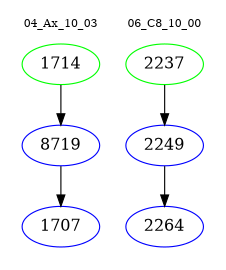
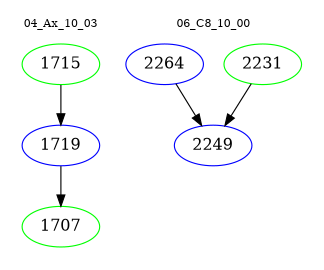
node "1714": label "1714" -> "1715"
node "2237": label "2237" -> "2231"
node "8719": label "8719" -> "1719"
edge "2249" -> "2264": reversed
node "1707": color blue -> green
